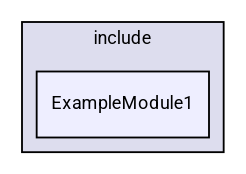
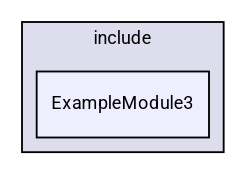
node "ExampleModule1": label "ExampleModule1" -> "ExampleModule3"
